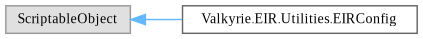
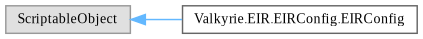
node "Valkyrie.EIR.Utilities.EIRConfig": label "Valkyrie.EIR.Utilities.EIRConfig" -> "Valkyrie.EIR.EIRConfig.EIRConfig"
